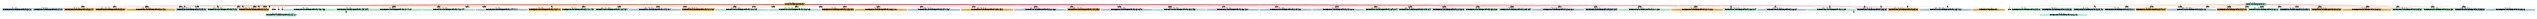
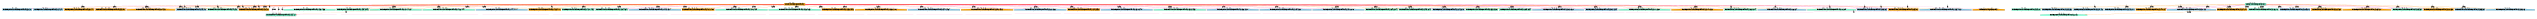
edge "rootNode@lacuna_cache/exported_4mt1yk.js:," -> "FunctionExpression@lacuna_cache/exported_4mt1yk.js:22,1452": now "FunctionExpression@lacuna_cache/exported_4mt1yk.js:7341,8040" -> "FunctionExpression@lacuna_cache/exported_4mt1yk.js:22,1452"
node "FunctionExpression@lacuna_cache/exported_4mt1yk.js:2182,3302": fillcolor aquamarine -> orange
